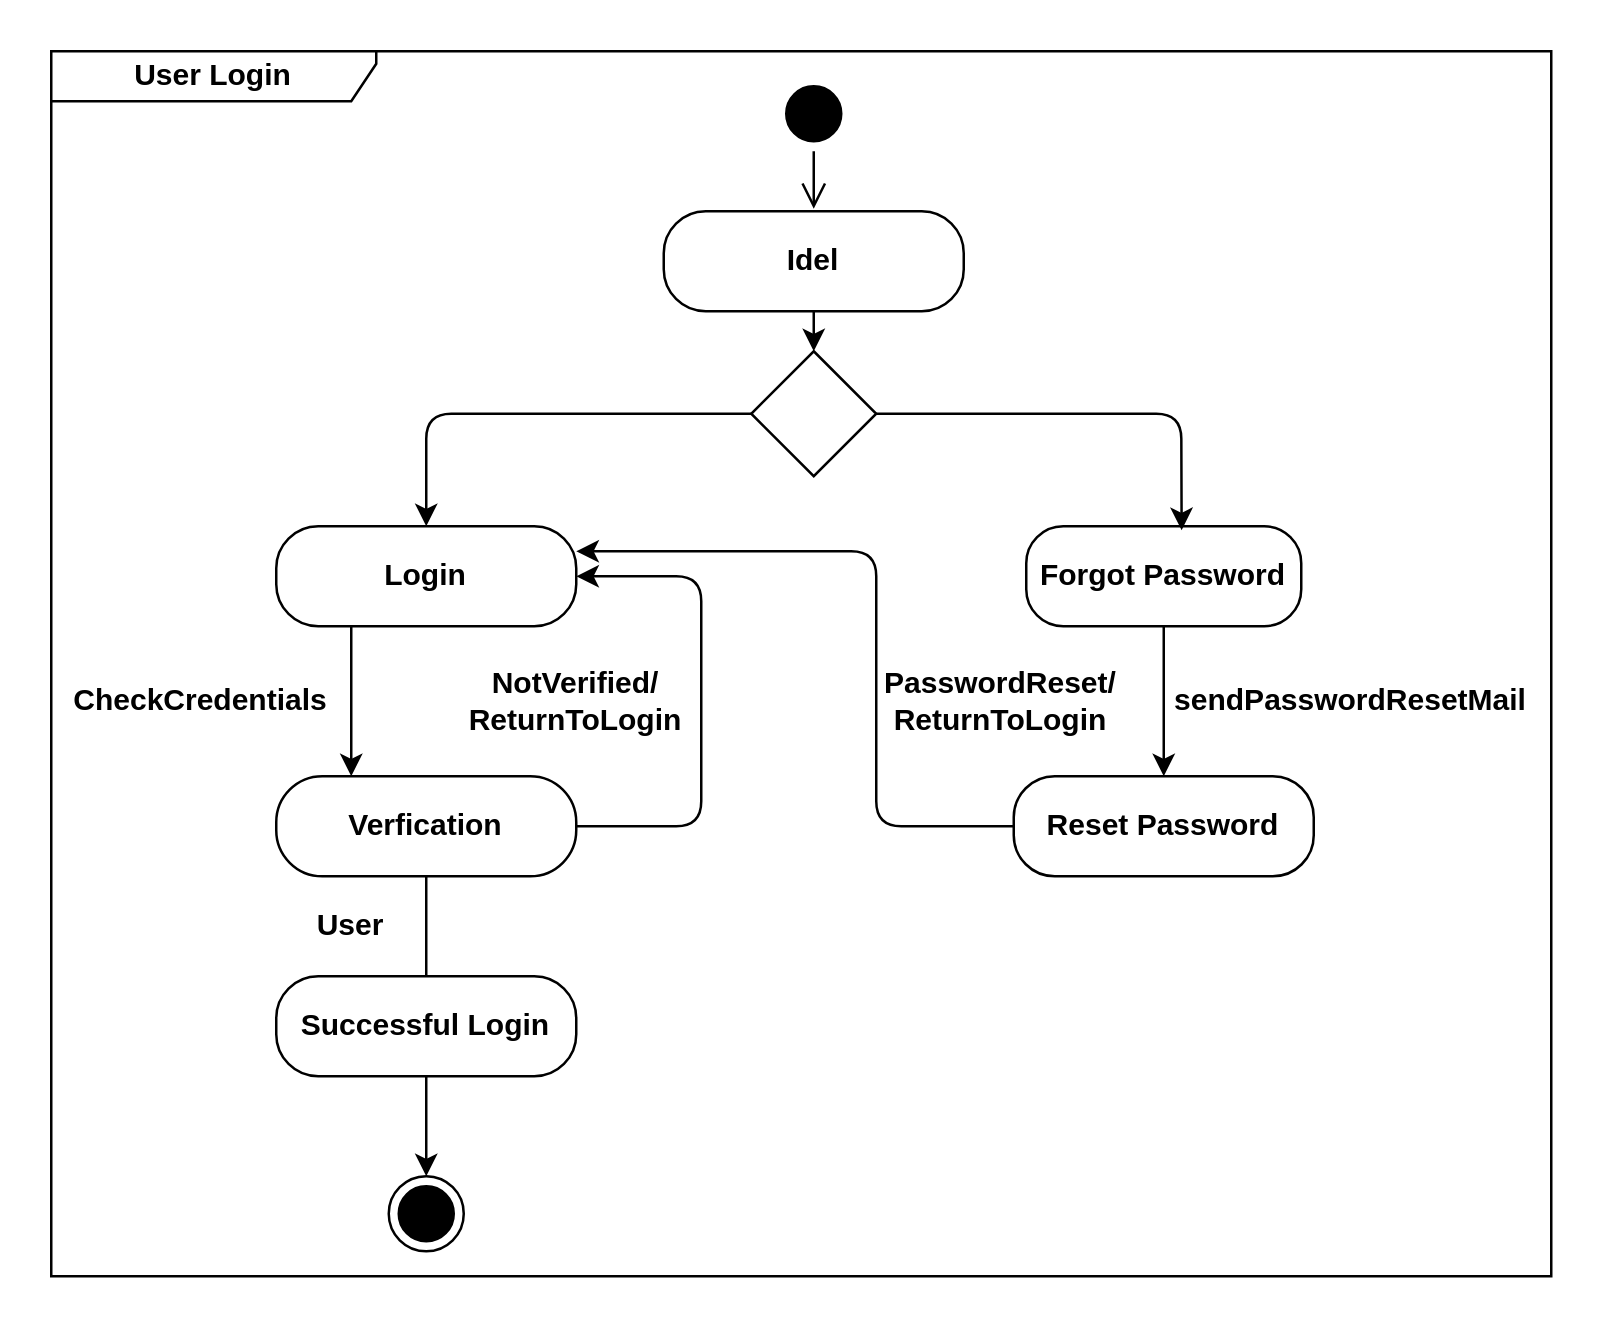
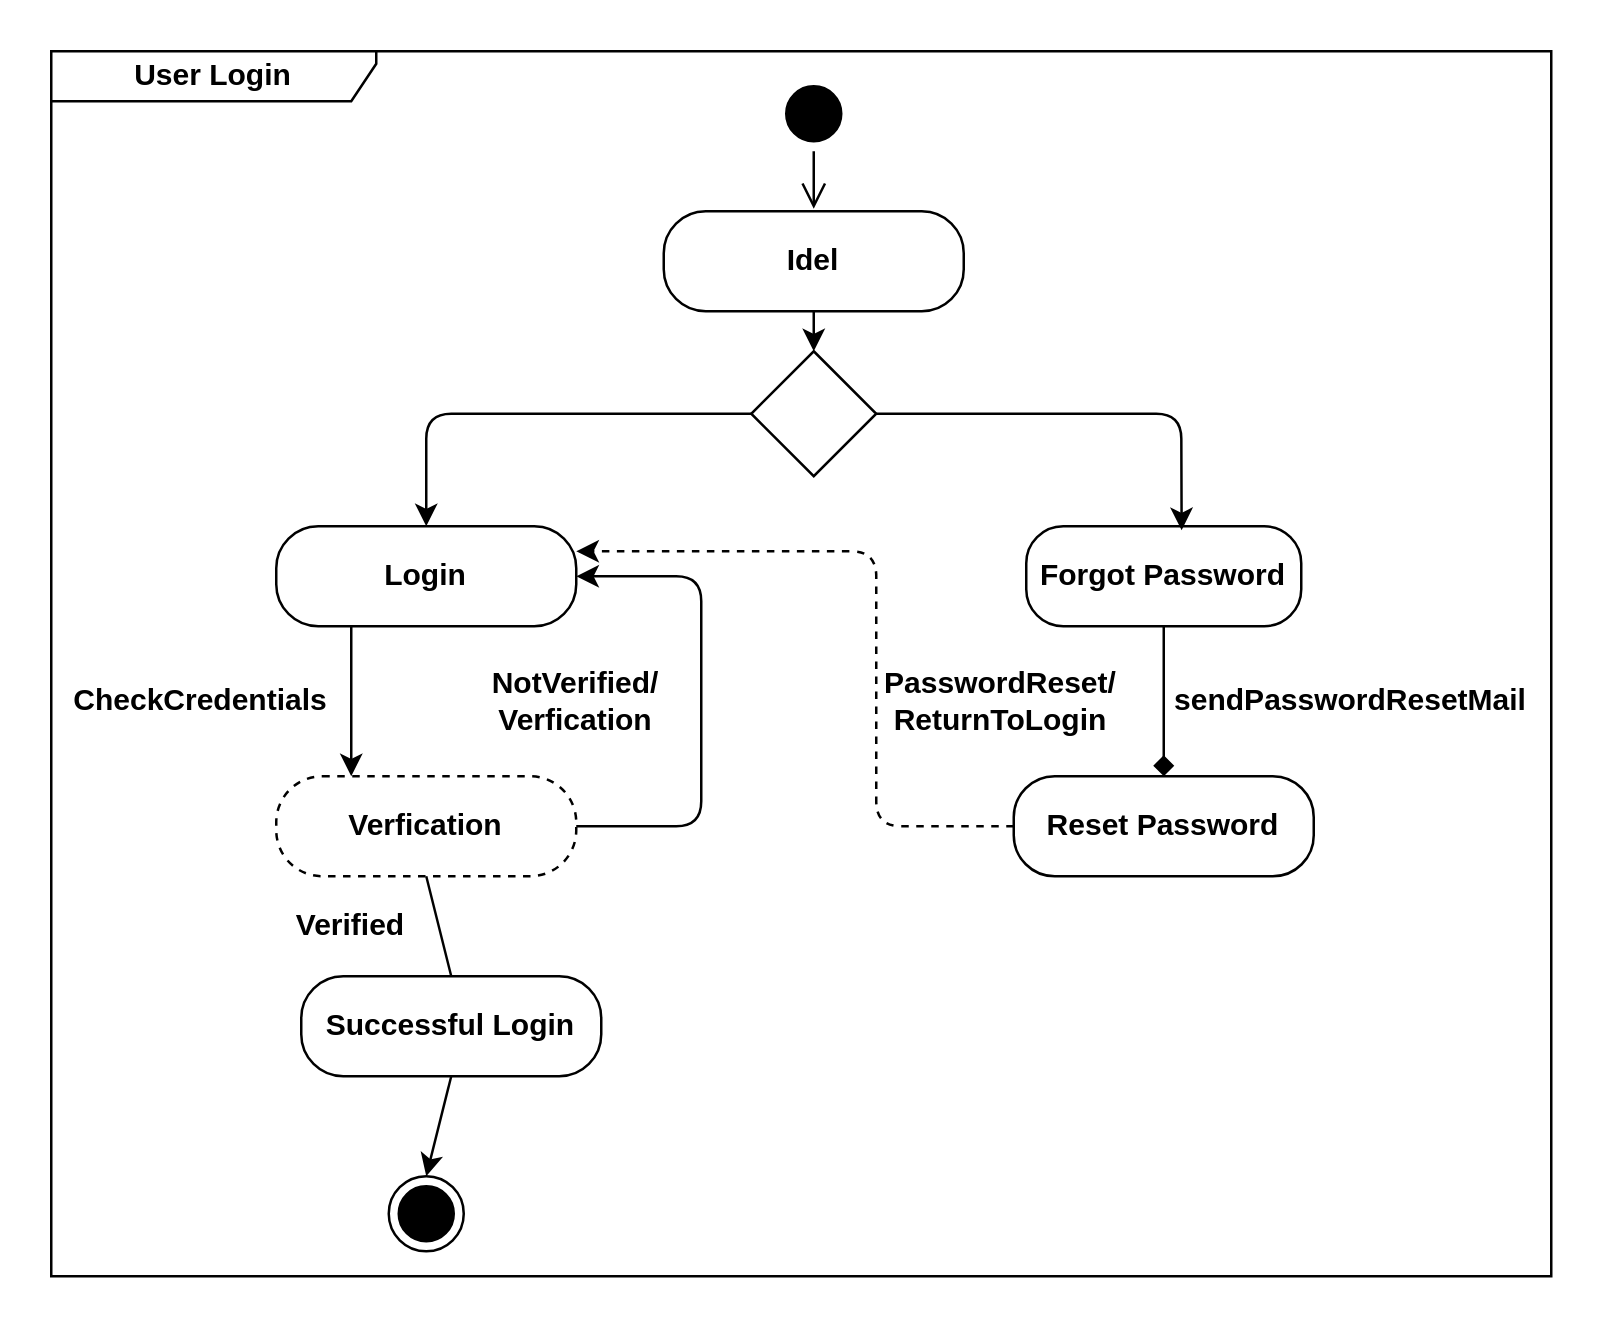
edge "Reset Password" -> "Login": style solid -> dashed
node "NotVerified/ ReturnToLogin": label "NotVerified/ ReturnToLogin" -> "NotVerified/ Verfication"
edge "Forgot Password" -> "Reset Password": arrowhead classic -> diamond
node "Verfication": style solid -> dashed
node "User": label "User" -> "Verified"
node "Successful Login": moved (426, 1026) -> (451, 1026)
